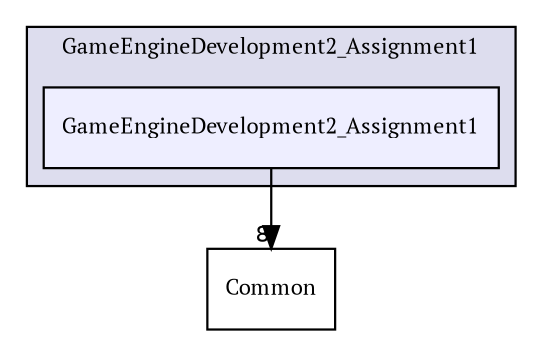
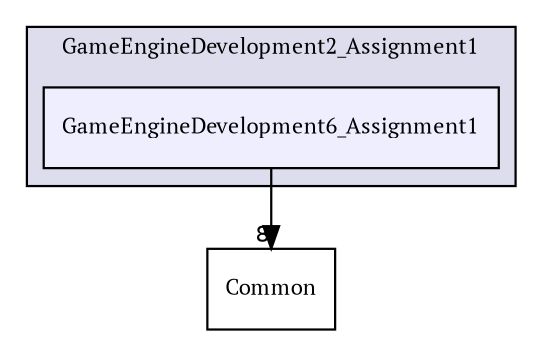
node "GameEngineDevelopment2_Assignment1": label "GameEngineDevelopment2_Assignment1" -> "GameEngineDevelopment6_Assignment1"
